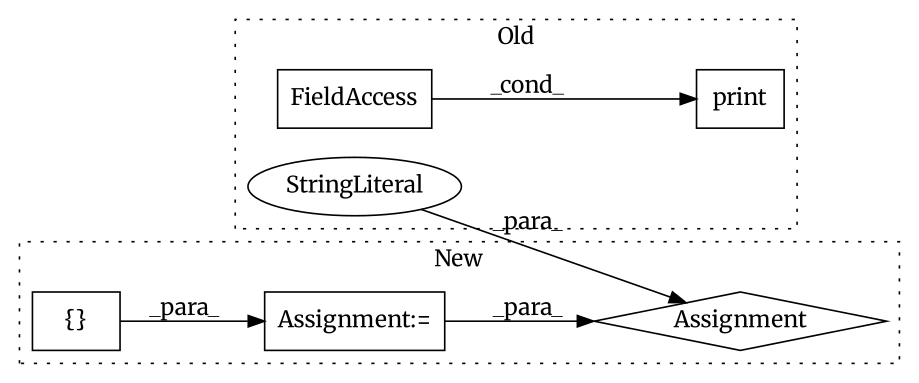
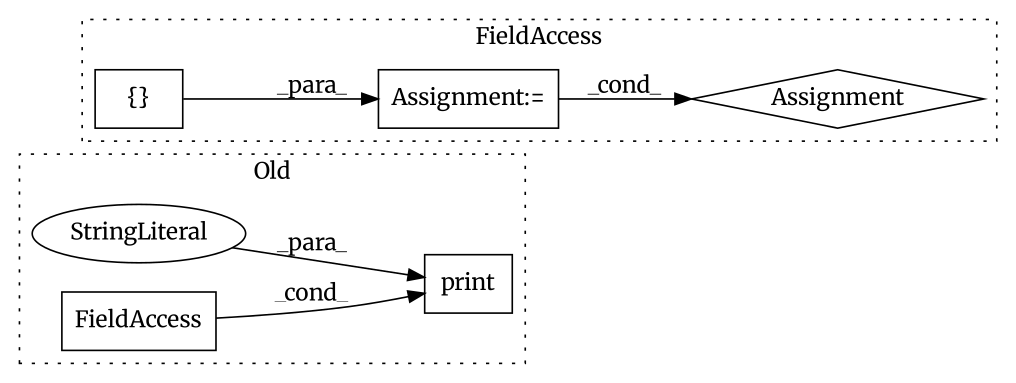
edge "StringLiteral" -> "Assignment": now "StringLiteral" -> "print"
cluster "New": label "New" -> "FieldAccess"
edge "Assignment:=" -> "Assignment": label "_para_" -> "_cond_"
